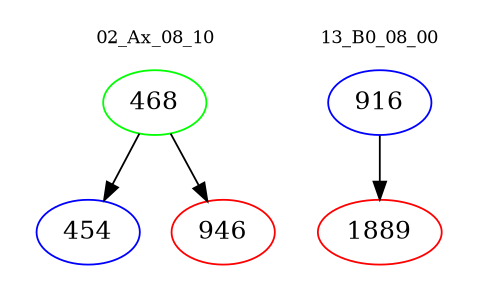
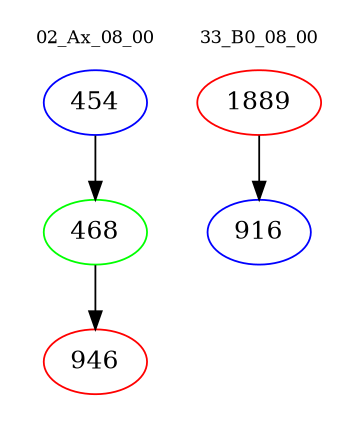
cluster "02_Ax_08_10": label "02_Ax_08_10" -> "02_Ax_08_00"
cluster "13_B0_08_00": label "13_B0_08_00" -> "33_B0_08_00"
edge "468" -> "454": reversed
edge "916" -> "1889": reversed
